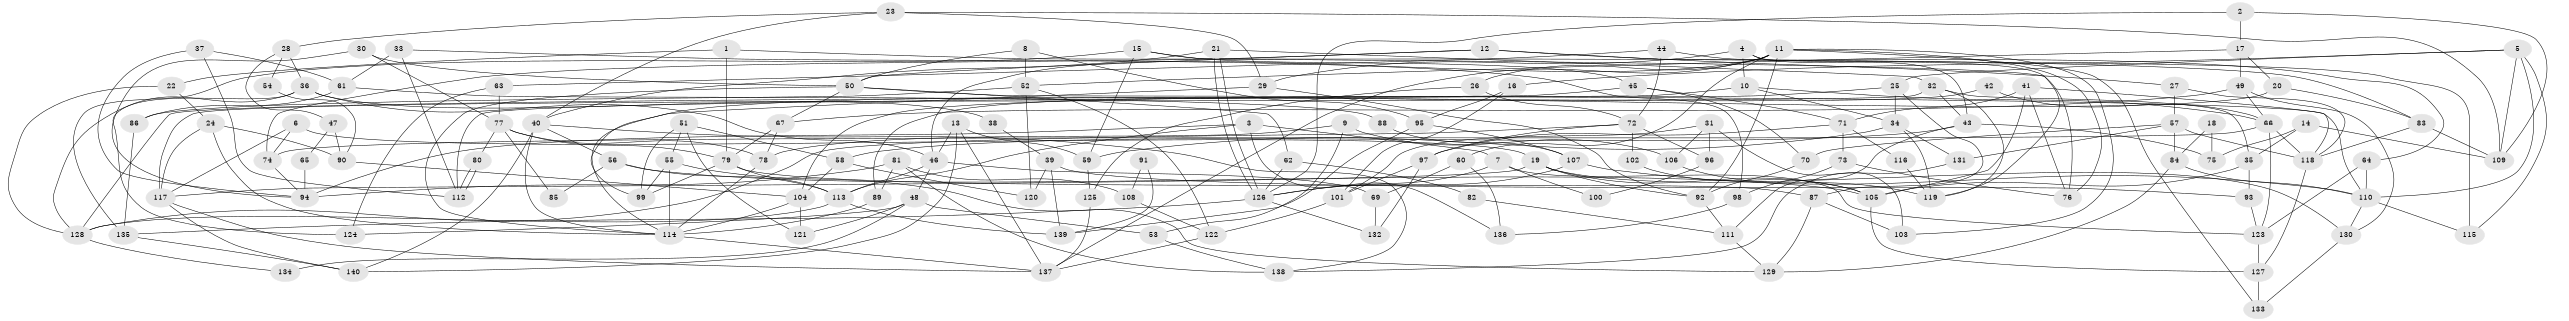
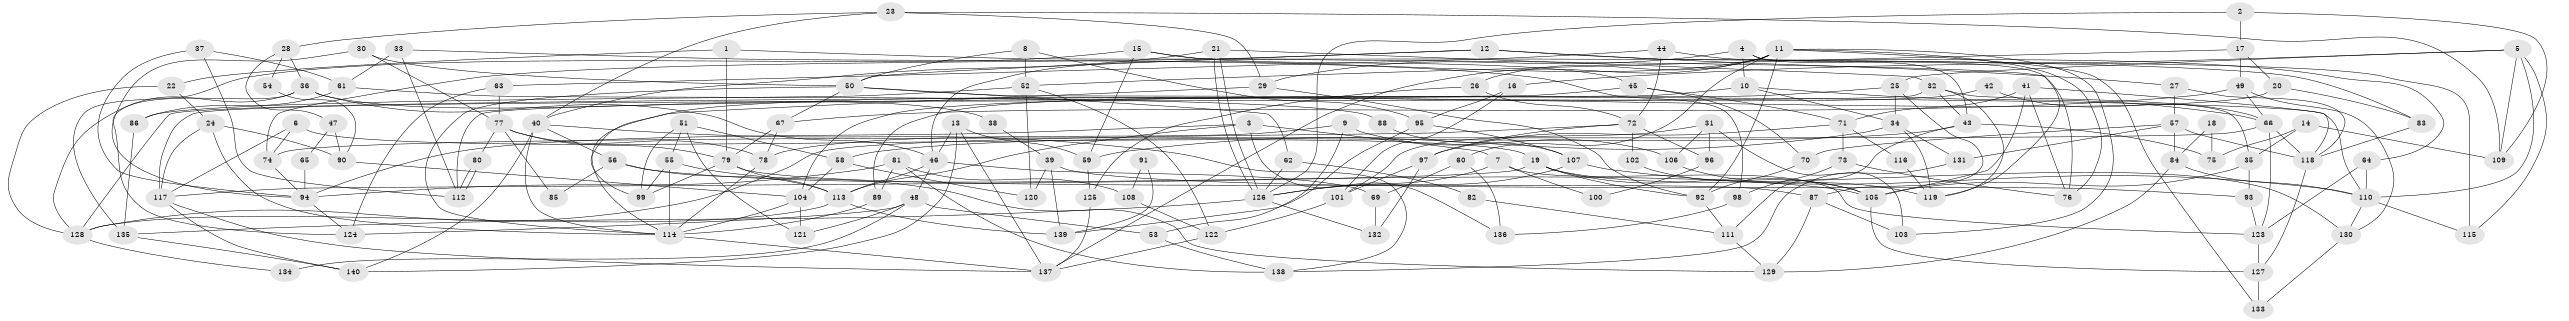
edge "83" -- "109": removed
edge "94" -- "124": added
